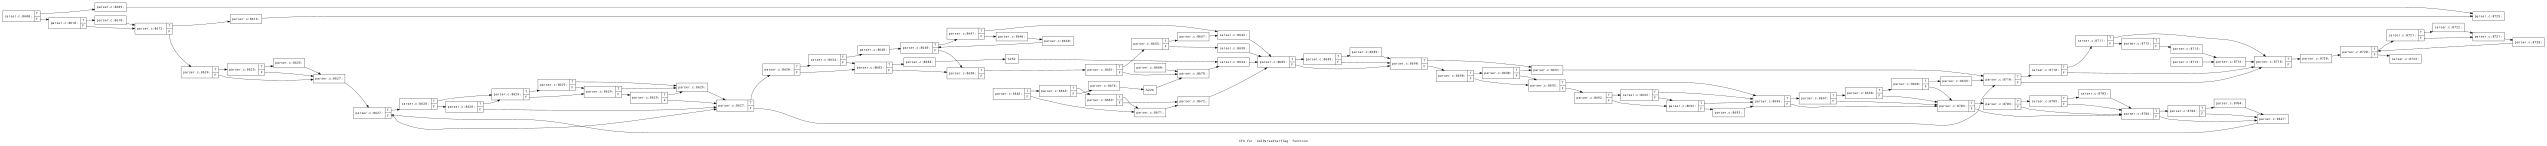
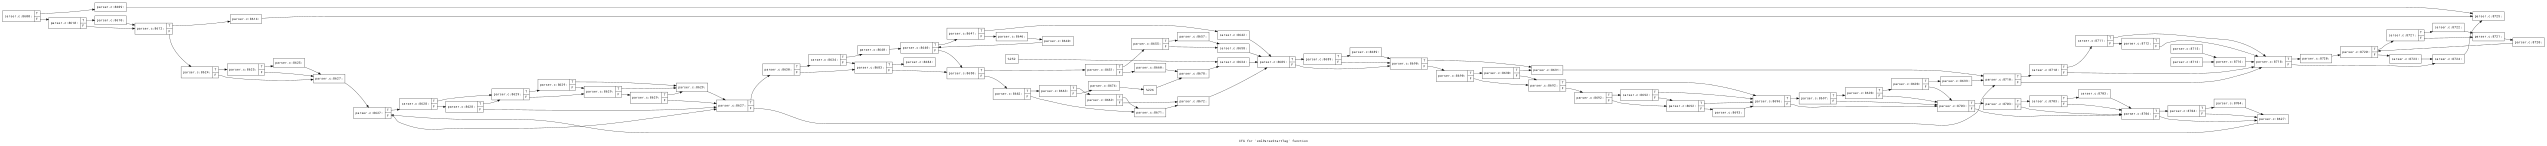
edge "parser.c:8657:" -> "parser.c:8642:": now "parser.c:8657:" -> "parser.c:8658:"
edge "parser.c:8712:" -> "parser.c:8715:": now "parser.c:8712:" -> "parser.c:8718:"
node "parser.c:8724:": added
edge "parser.c:8684:" -> "%252": removed
edge "parser.c:8651:" -> "parser.c:8678:": now "parser.c:8651:" -> "parser.c:8660:"
edge "parser.c:8650:" -> "parser.c:8662:": added
